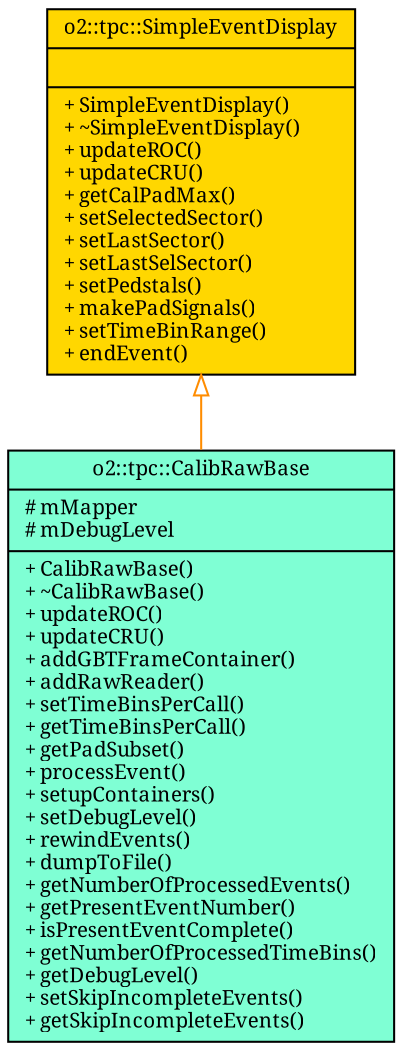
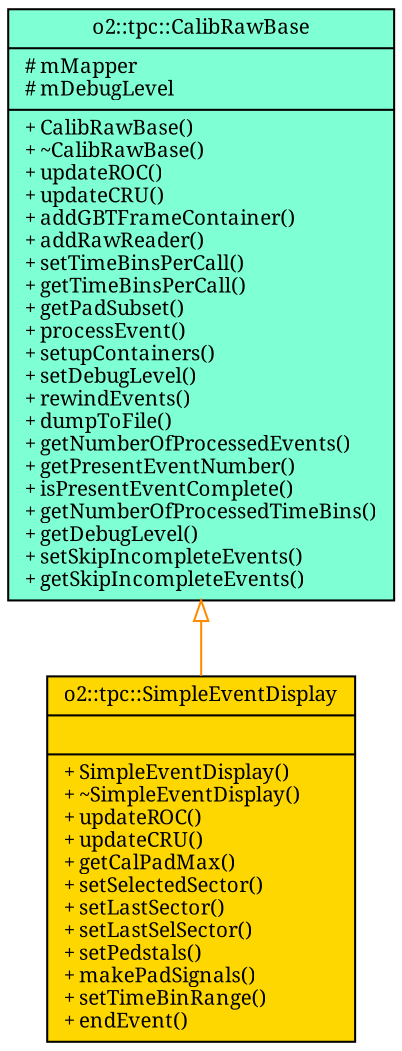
edge "o2::tpc::CalibRawBase" -> "o2::tpc::SimpleEventDisplay": reversed
